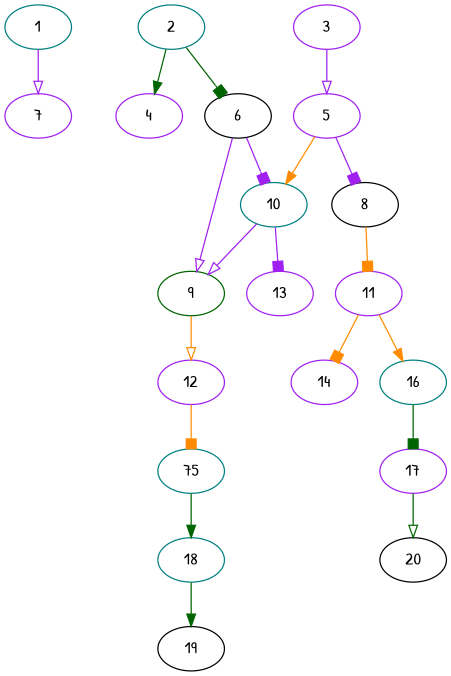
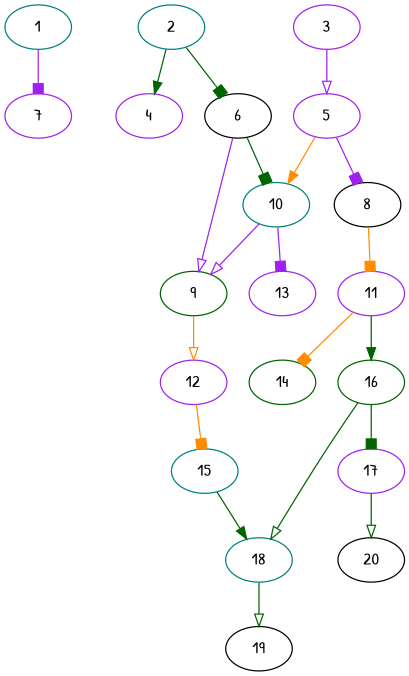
edge "1" -> "7": arrowhead onormal -> box
edge "6" -> "10": color purple -> darkgreen
edge "11" -> "16": color darkorange -> darkgreen
node "14": color purple -> darkgreen
node "16": color teal -> darkgreen
edge "16" -> "18": added
node "75": label "75" -> "15"
edge "18" -> "19": arrowhead normal -> onormal
